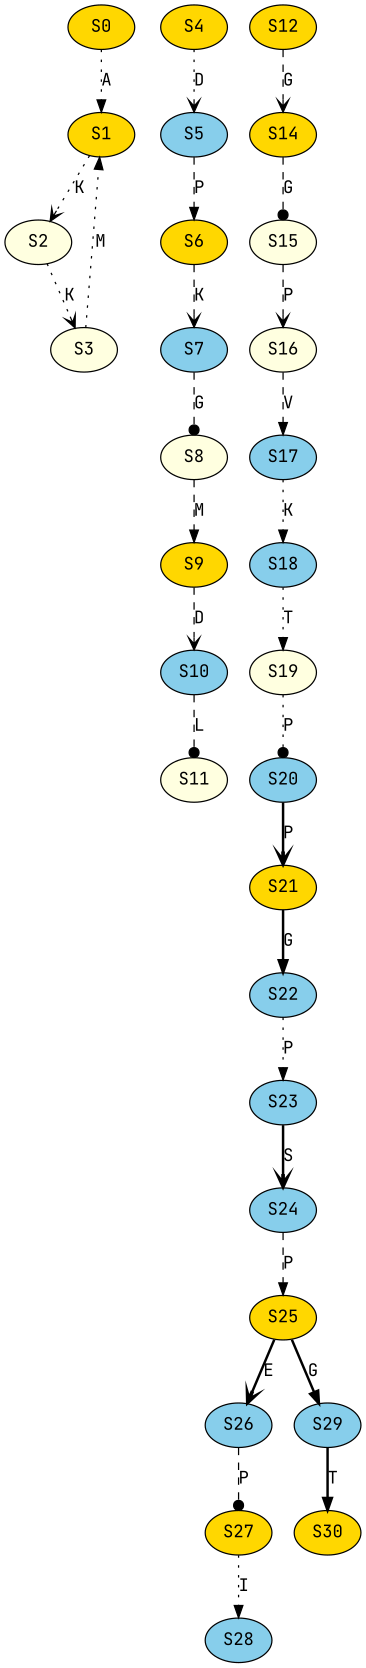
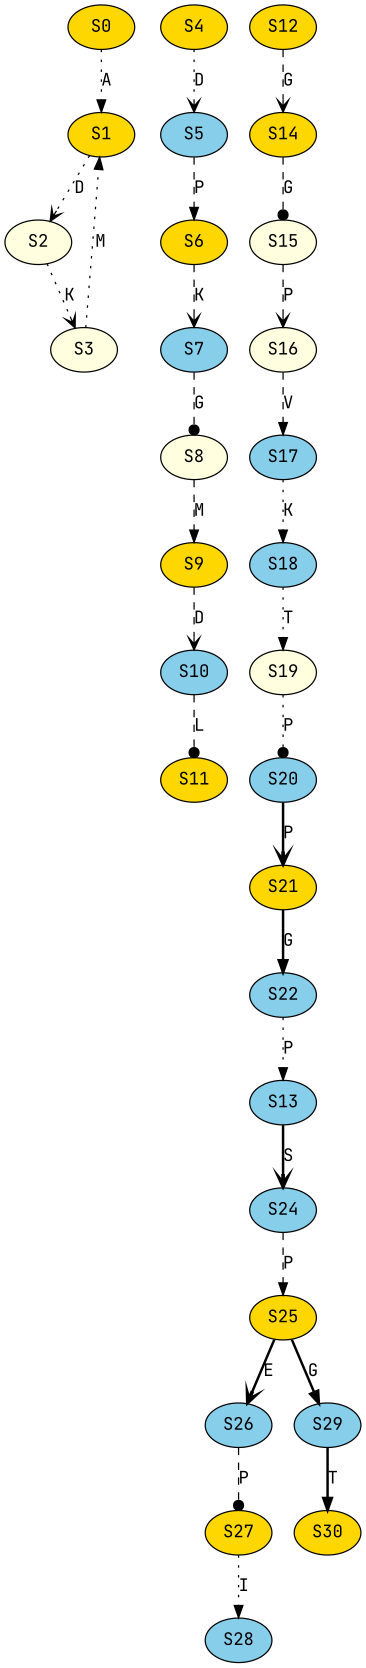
edge "S1" -> "S2": label "K" -> "D"
node "S11": fillcolor lightyellow -> gold
node "S23": label "S23" -> "S13"
